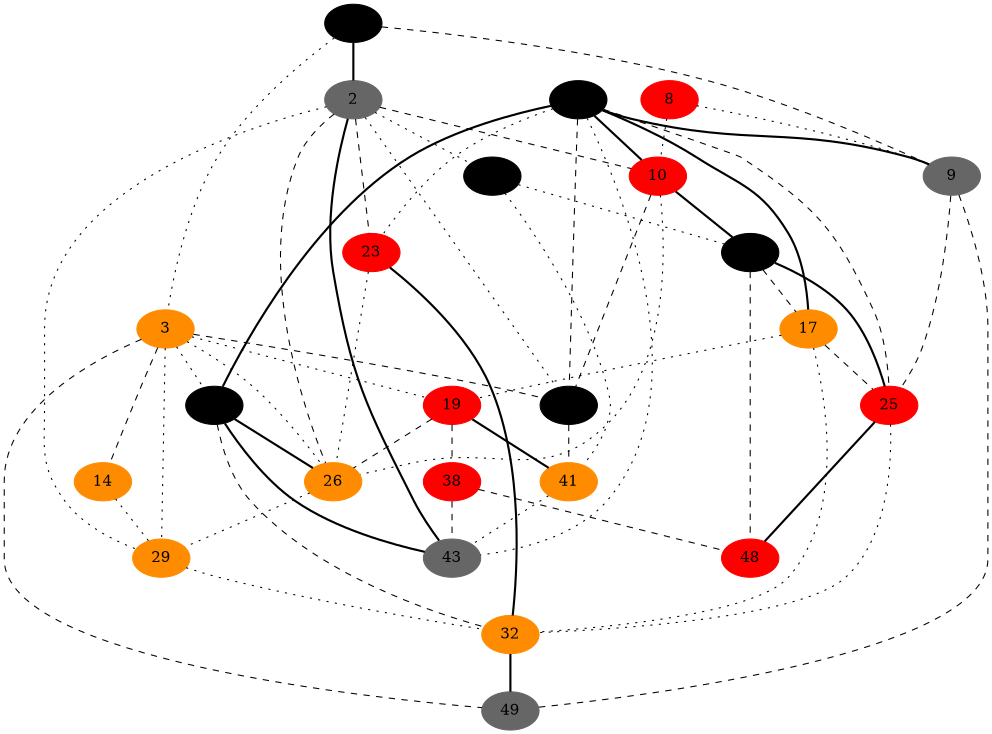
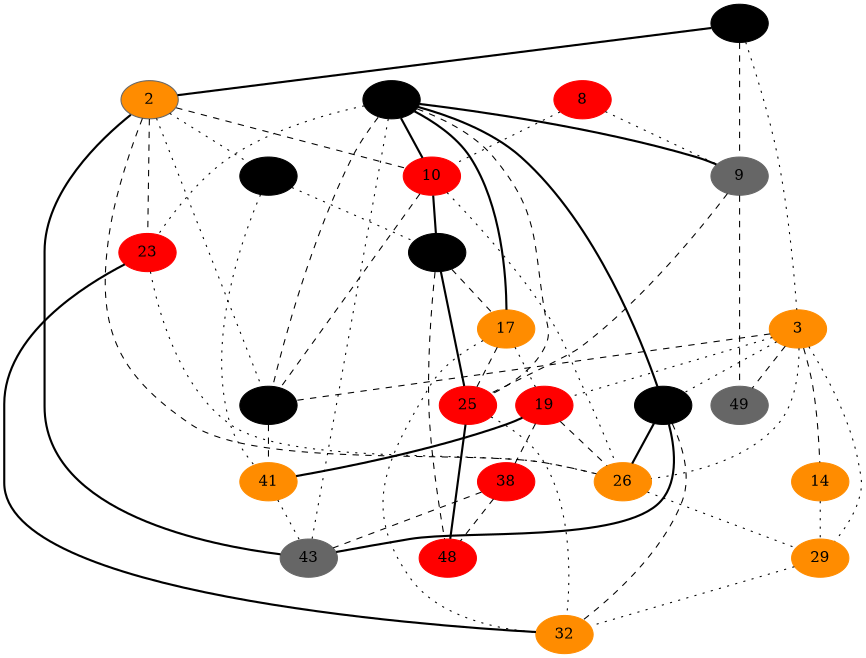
node "2": fillcolor gray40 -> darkorange
edge "2" -- "29": removed
edge "32" -- "49": removed
